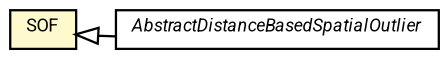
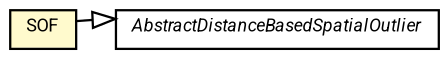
edge "AbstractDistanceBasedSpatialOutlier" -> "SOF": reversed
